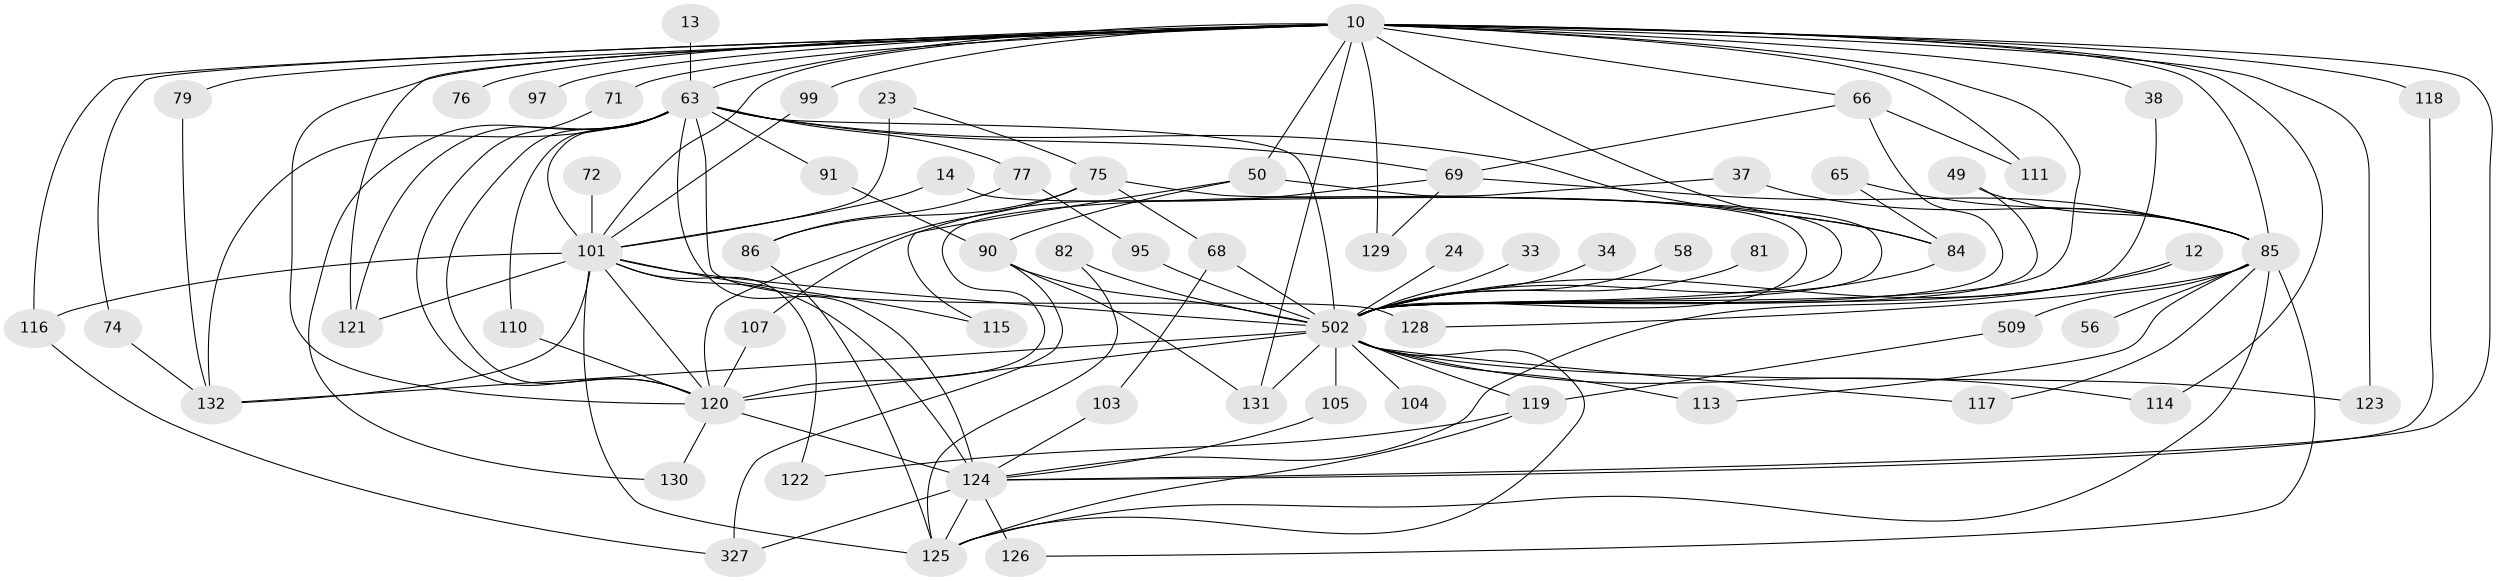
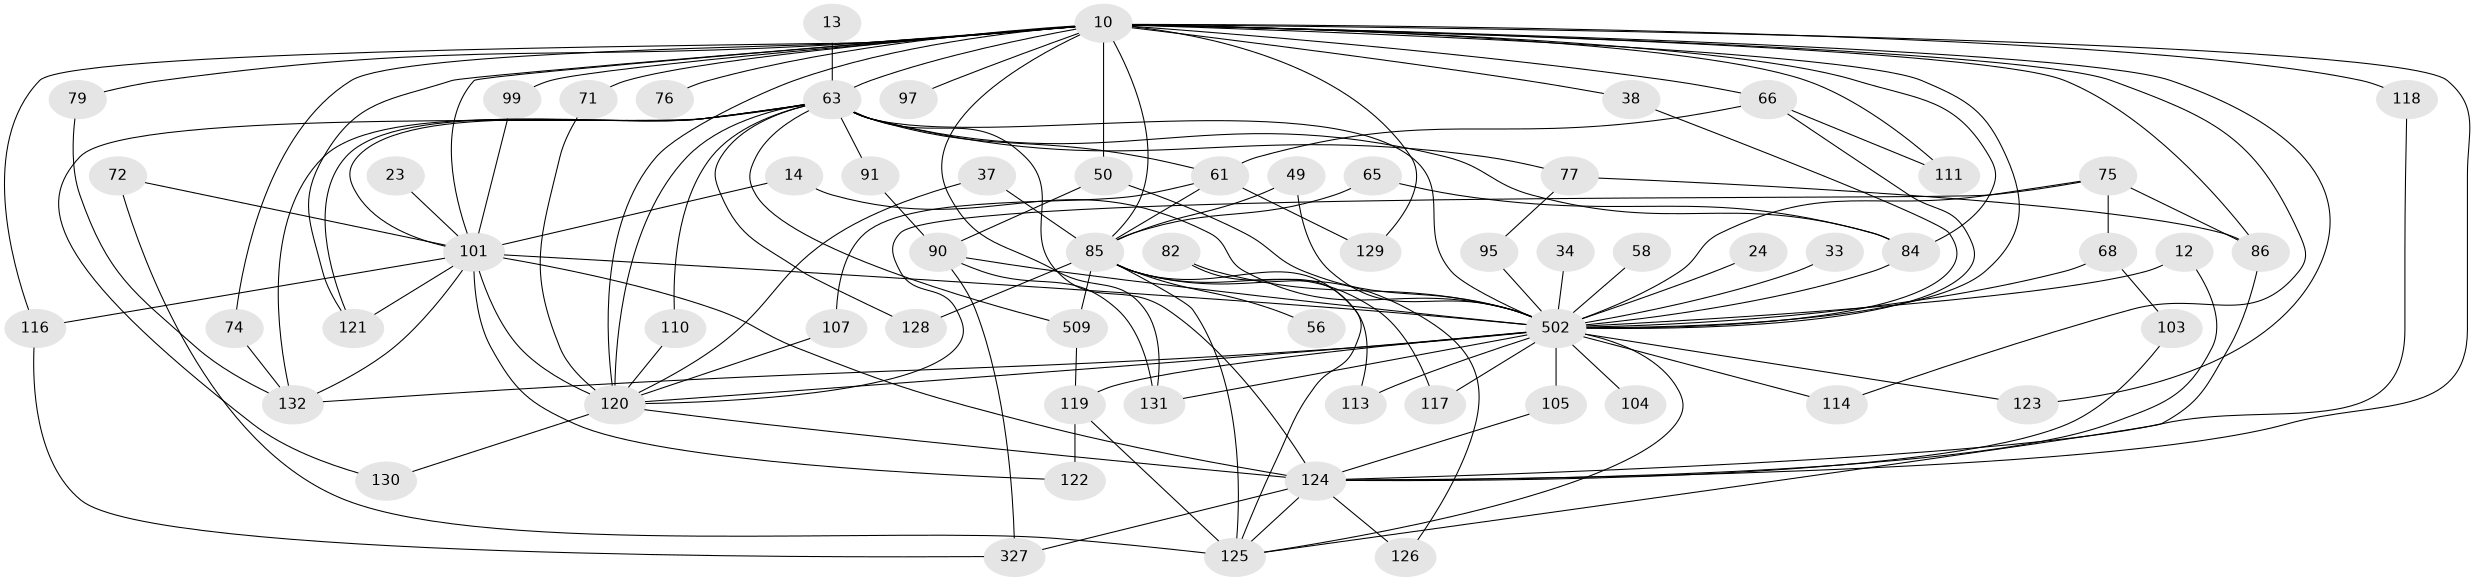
edge "10" -- "86": added
edge "23" -- "75": removed
node "69": label "69" -> "61"
node "81": removed
edge "63" -- "509": added
node "115": removed
edge "101" -- "125": now "72" -- "125"
